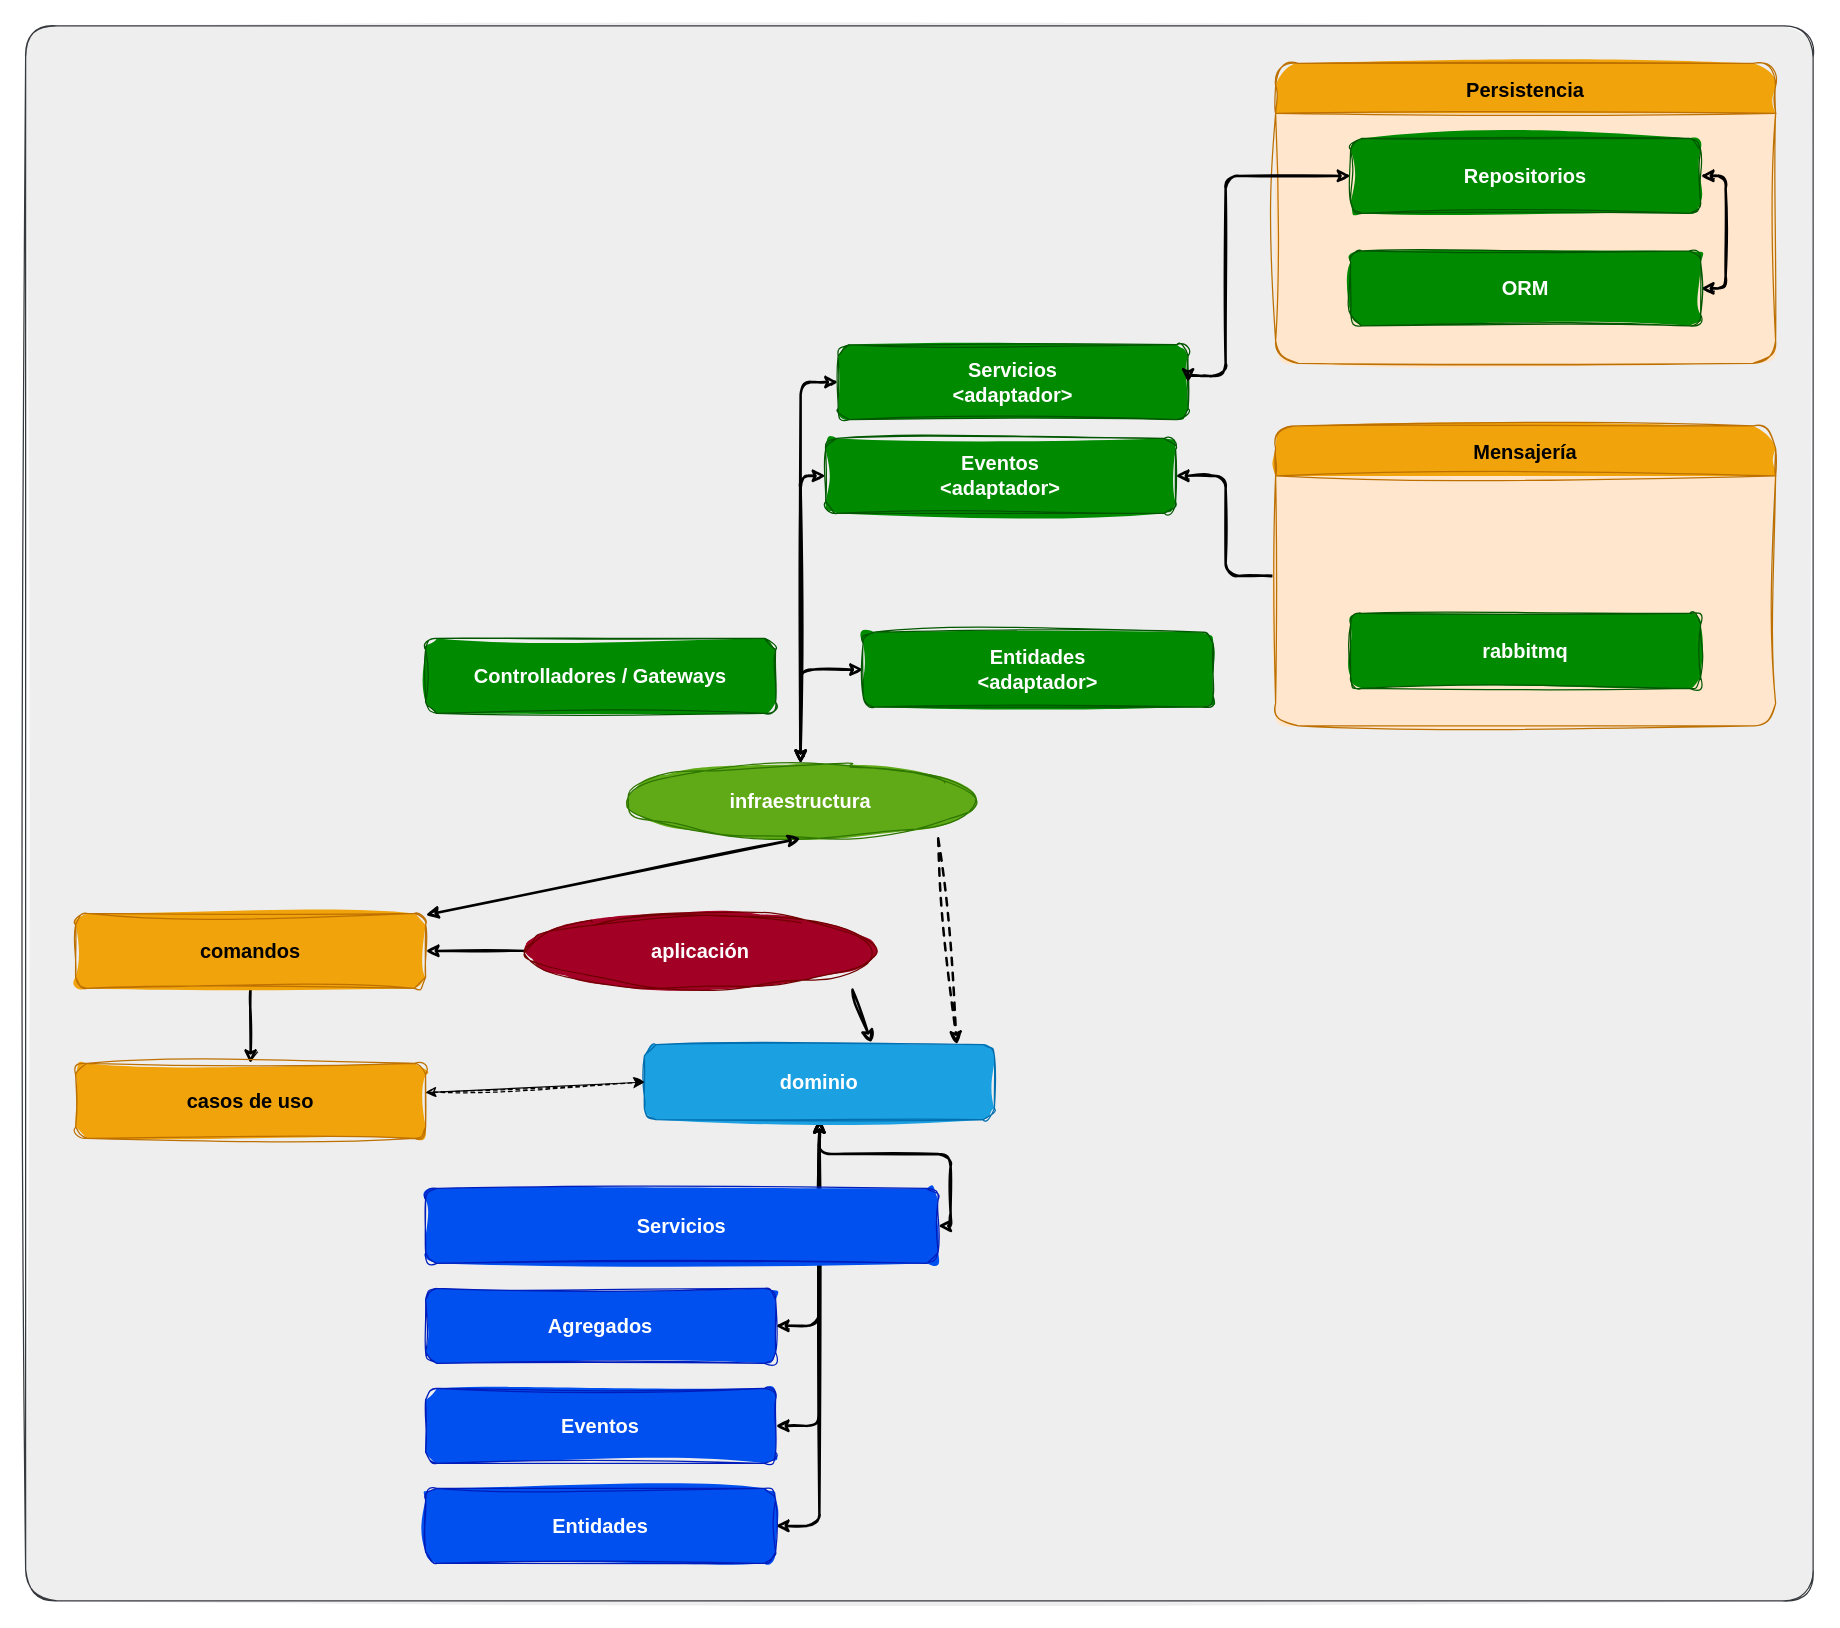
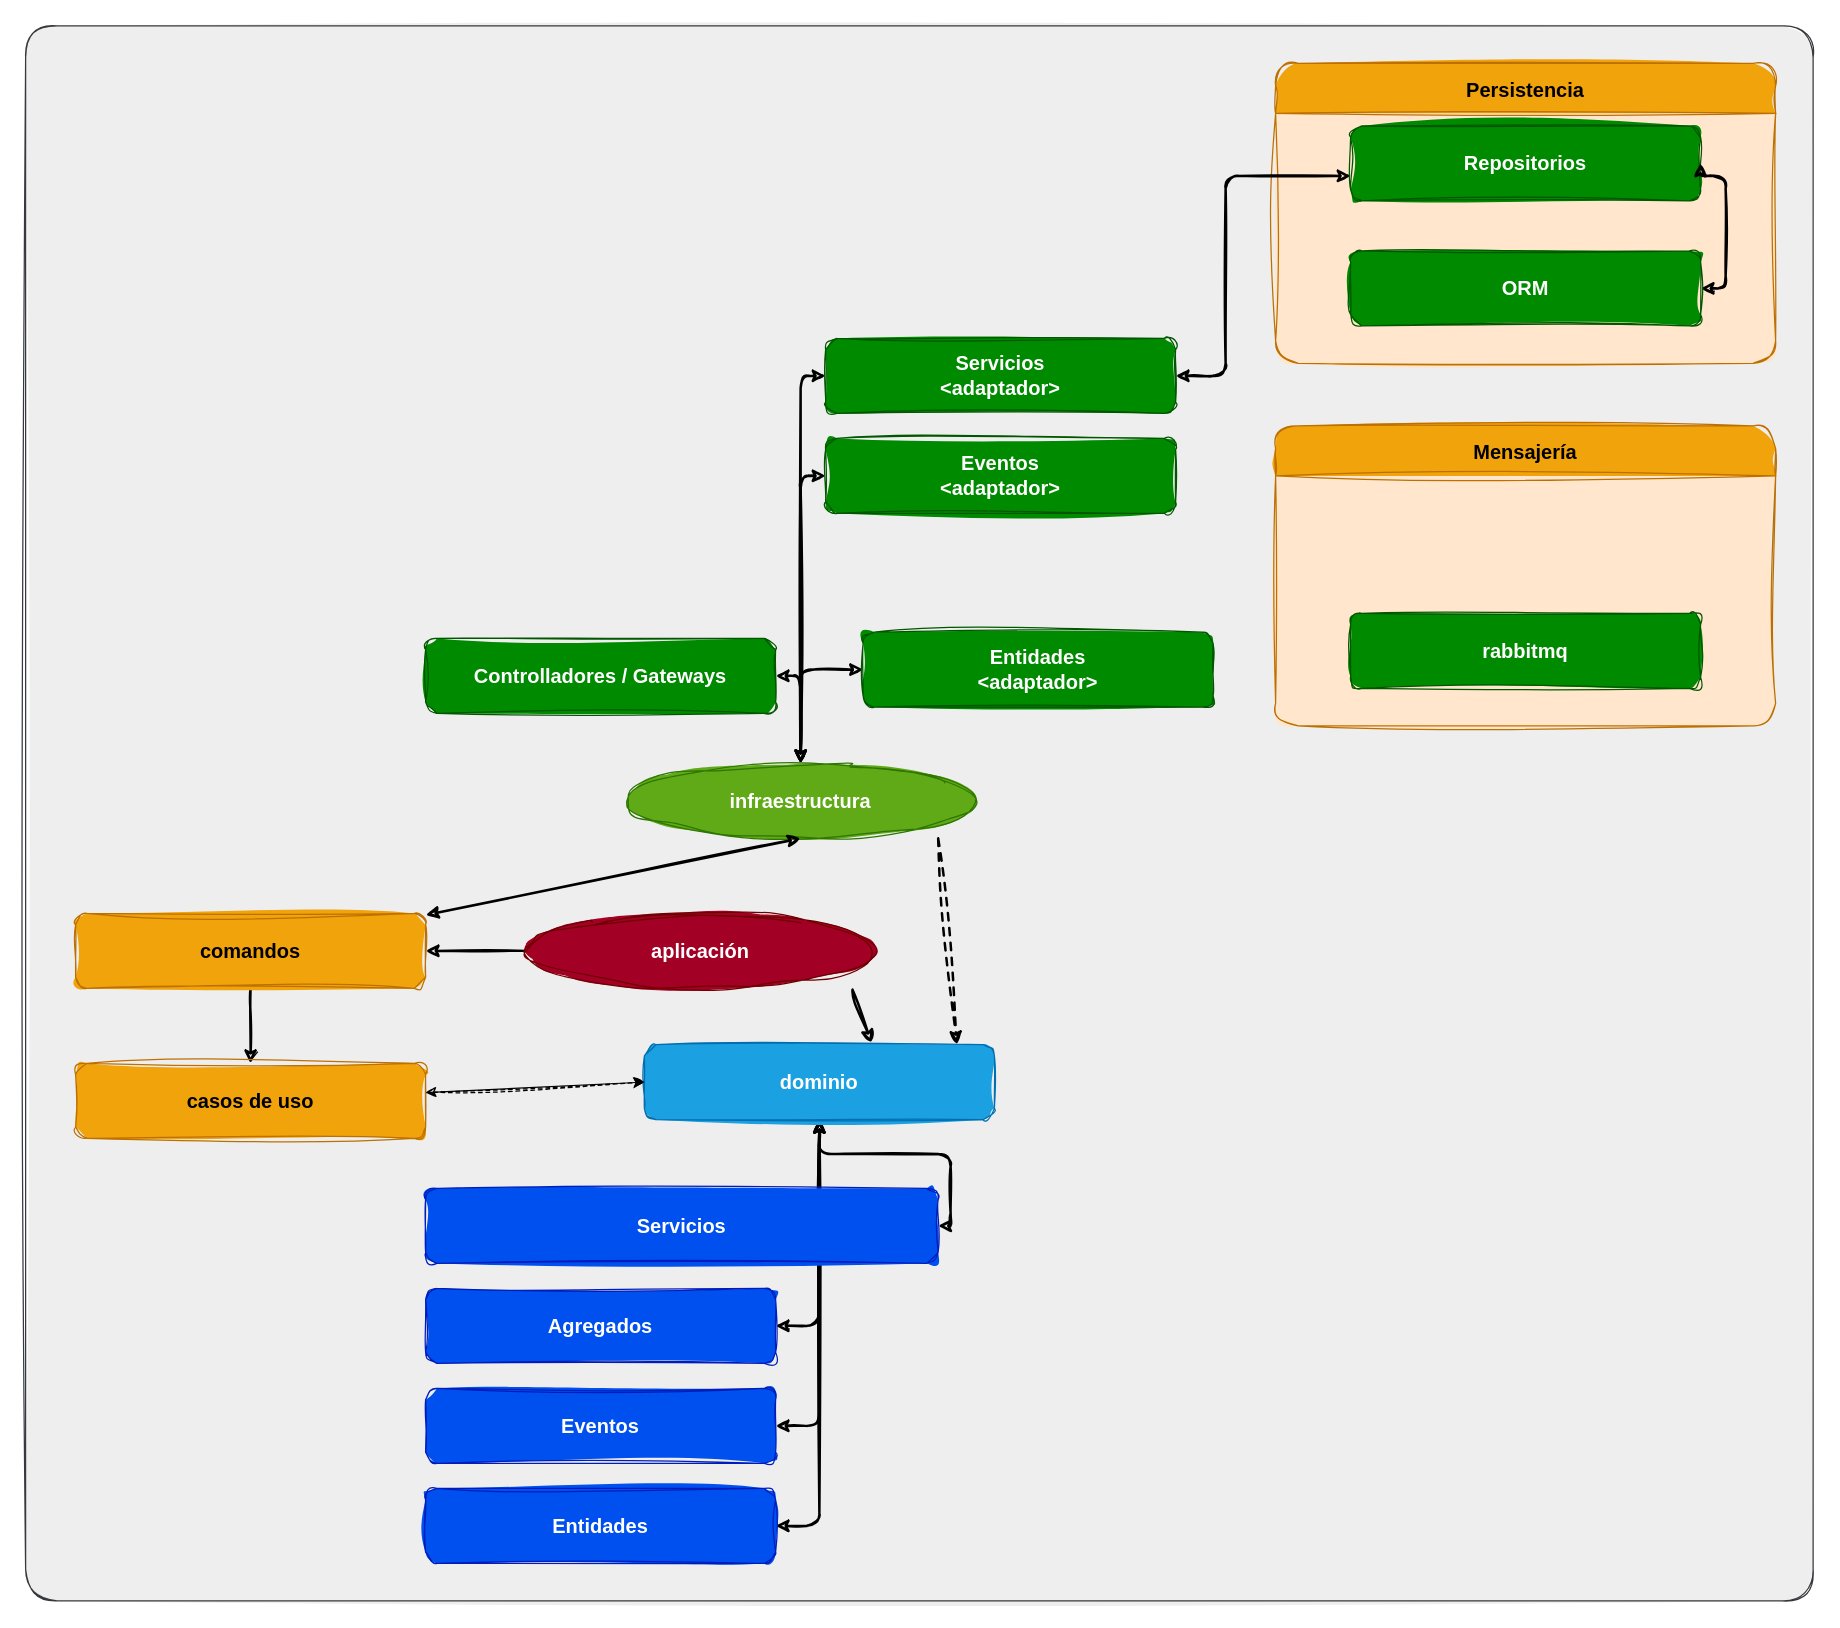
node "Repositorios": moved (1526, 176) -> (1526, 163)
node "Servicios <adaptador>": moved (1013, 382) -> (1001, 376)
edge "Mensajería" -> "Eventos <adaptador>": removed
edge "Controlladores / Gateways" -- "infraestructura": added
